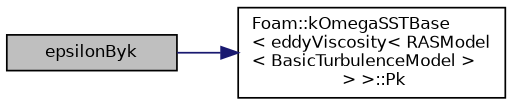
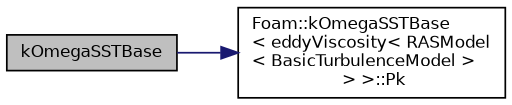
node "epsilonByk": label "epsilonByk" -> "kOmegaSSTBase"
